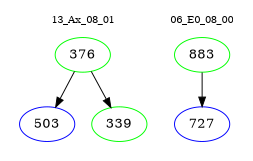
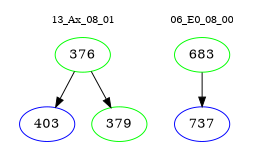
node "883": label "883" -> "683"
node "503": label "503" -> "403"
node "339": label "339" -> "379"
node "727": label "727" -> "737"
